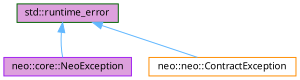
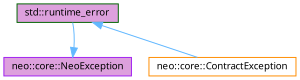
edge "neo::core::NeoException" -> "std::runtime_error": reversed
node "neo::neo::ContractException": label "neo::neo::ContractException" -> "neo::core::ContractException"
